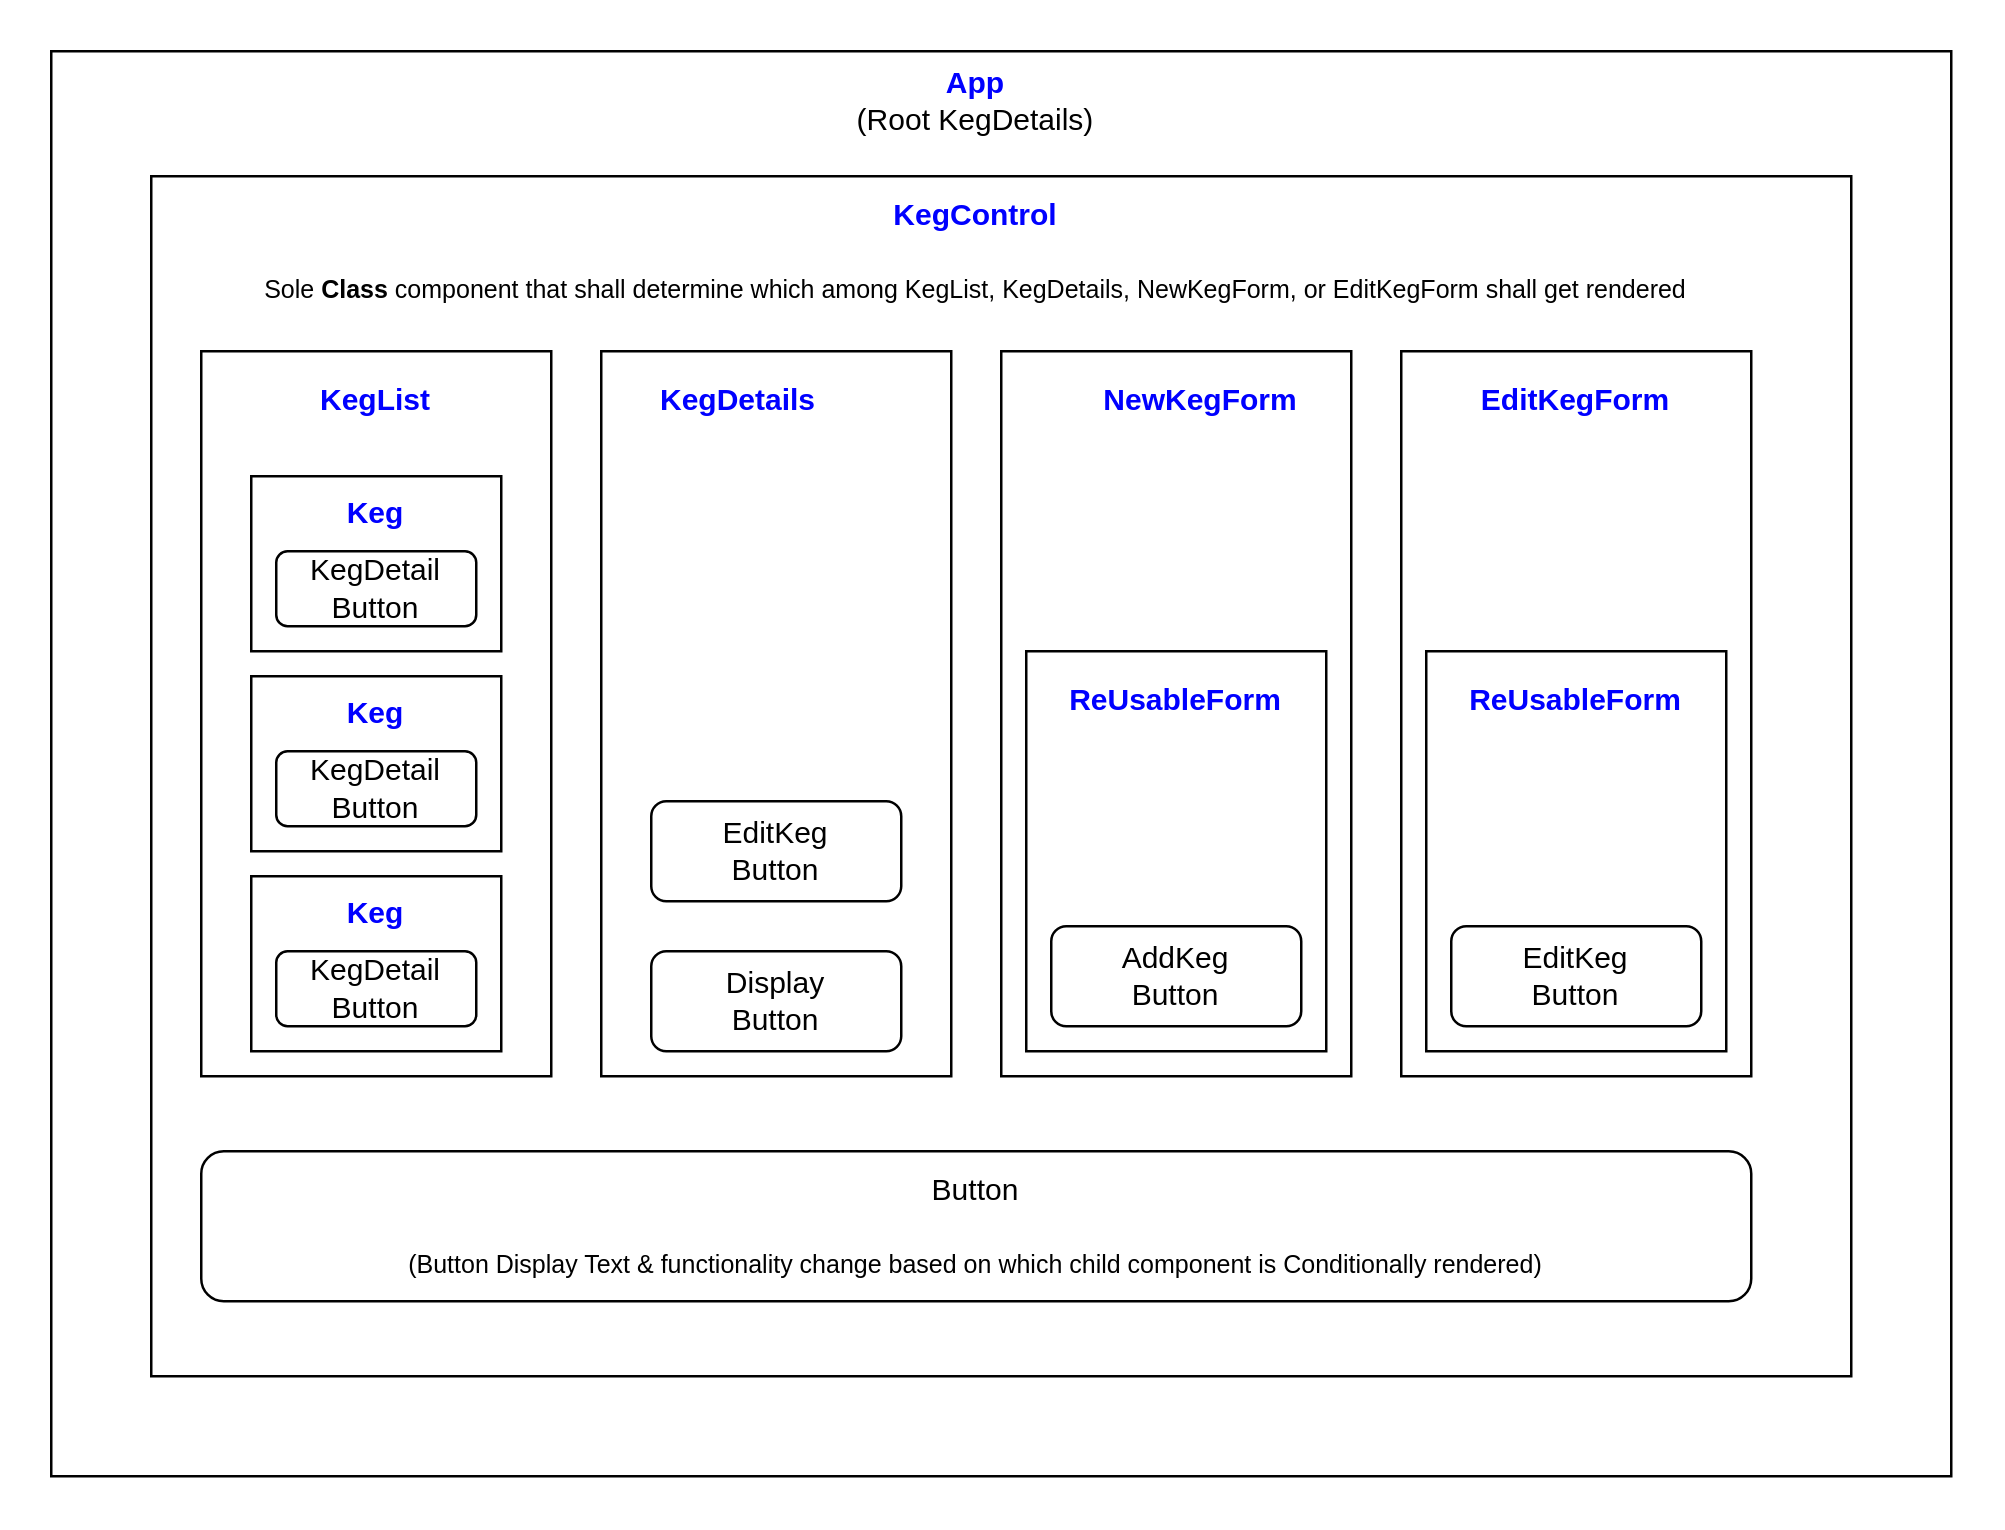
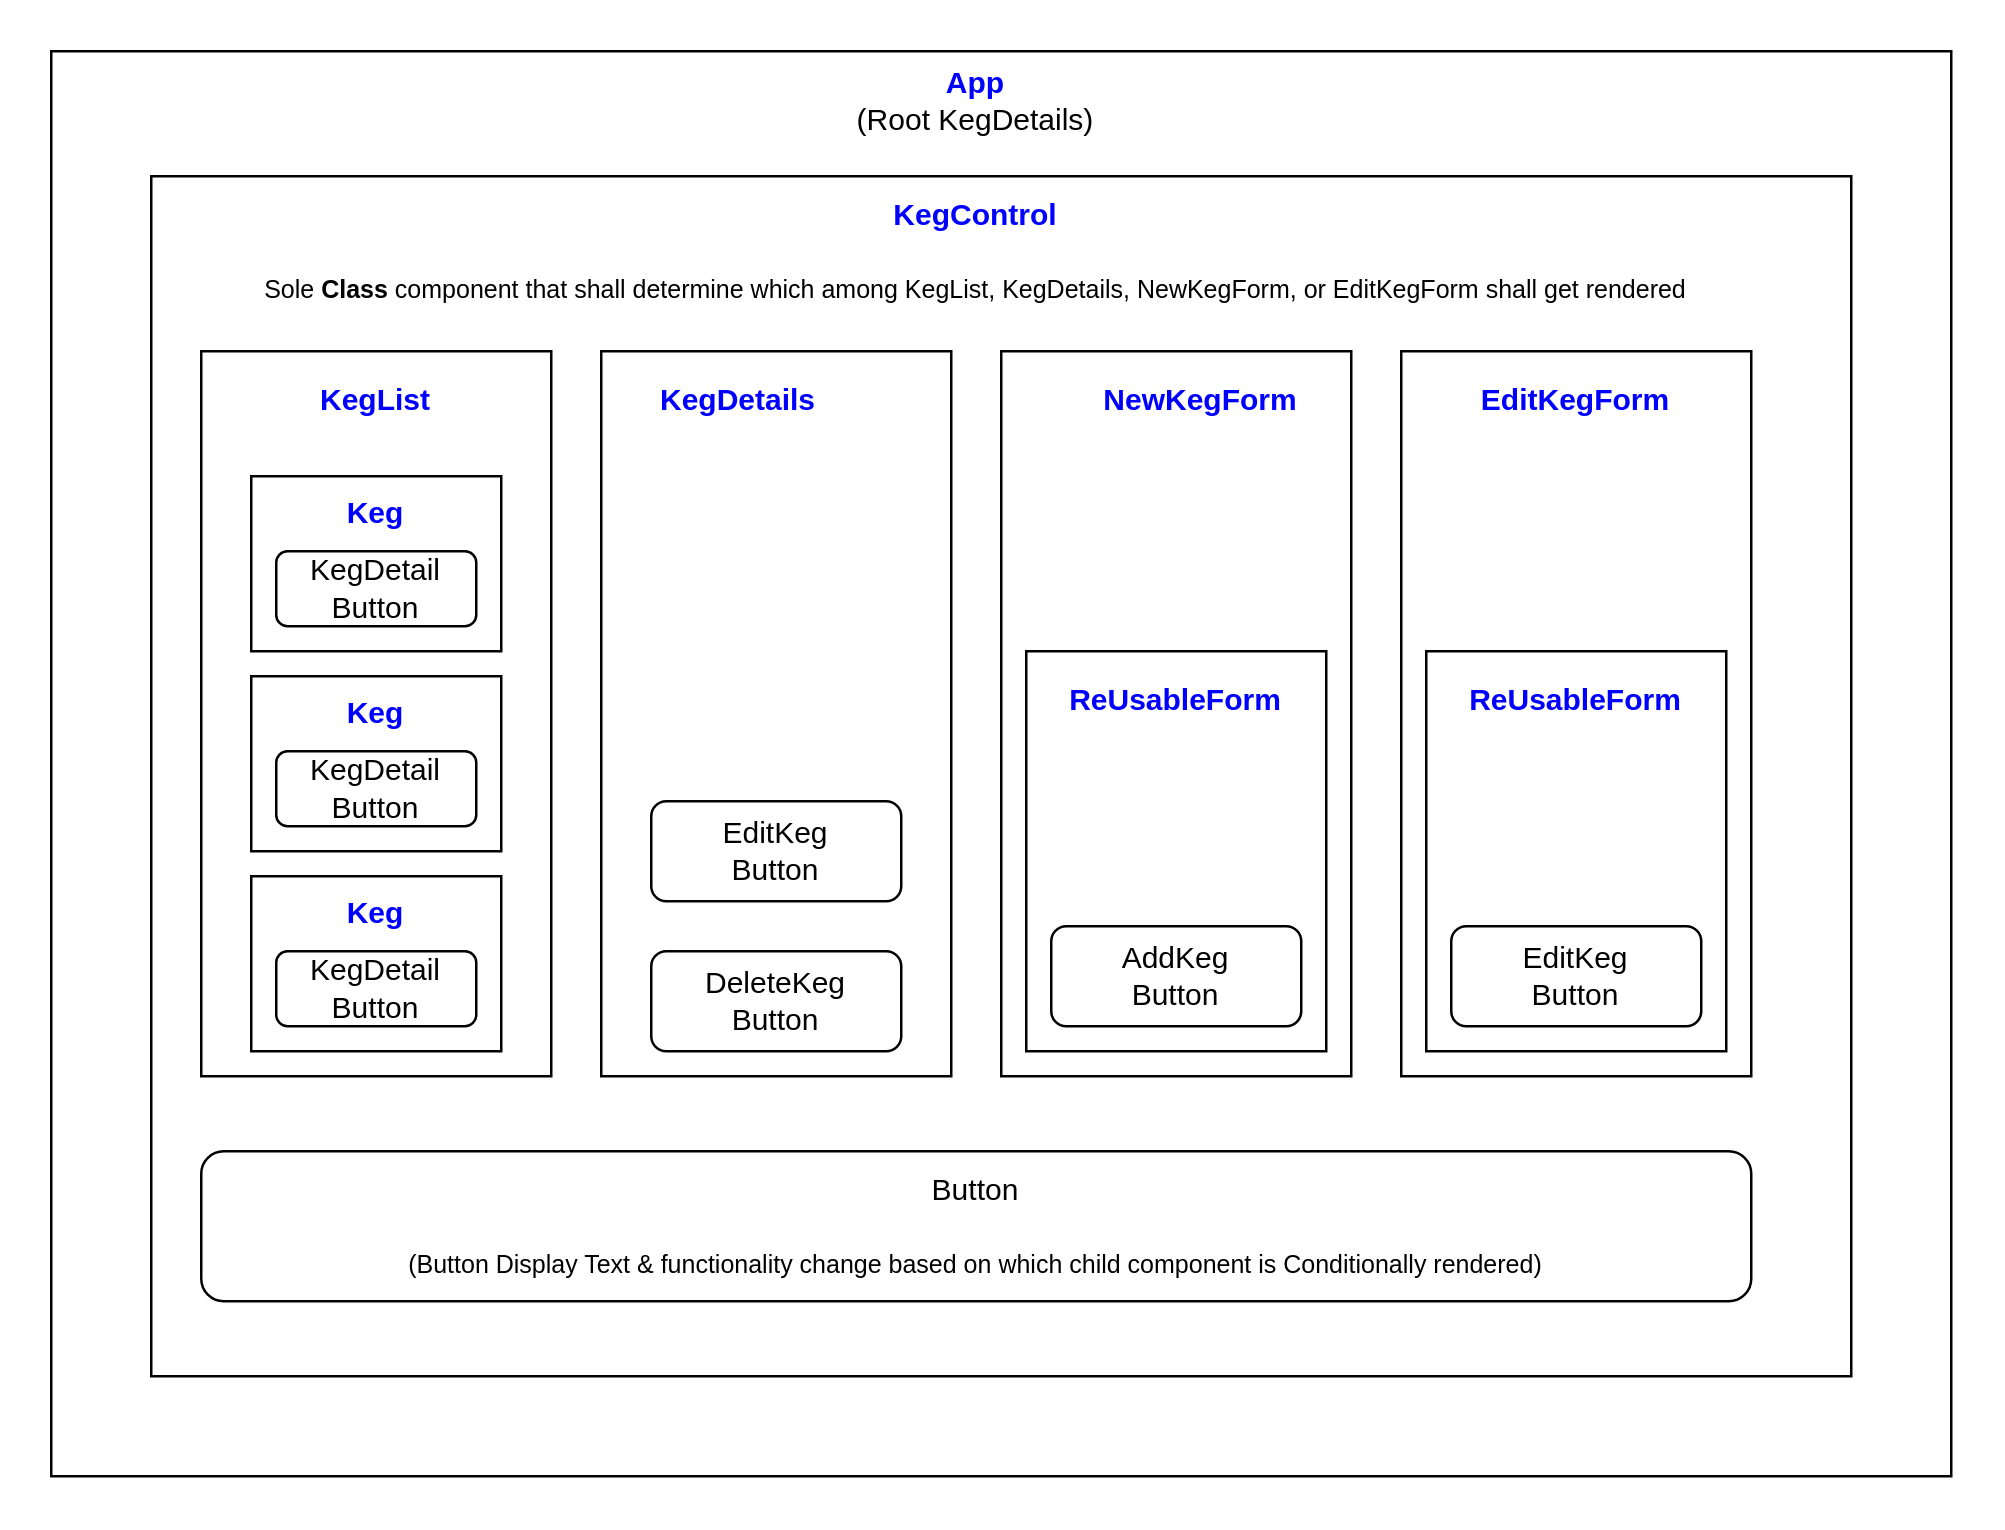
node "Display Button": label "Display Button" -> "DeleteKeg Button"
